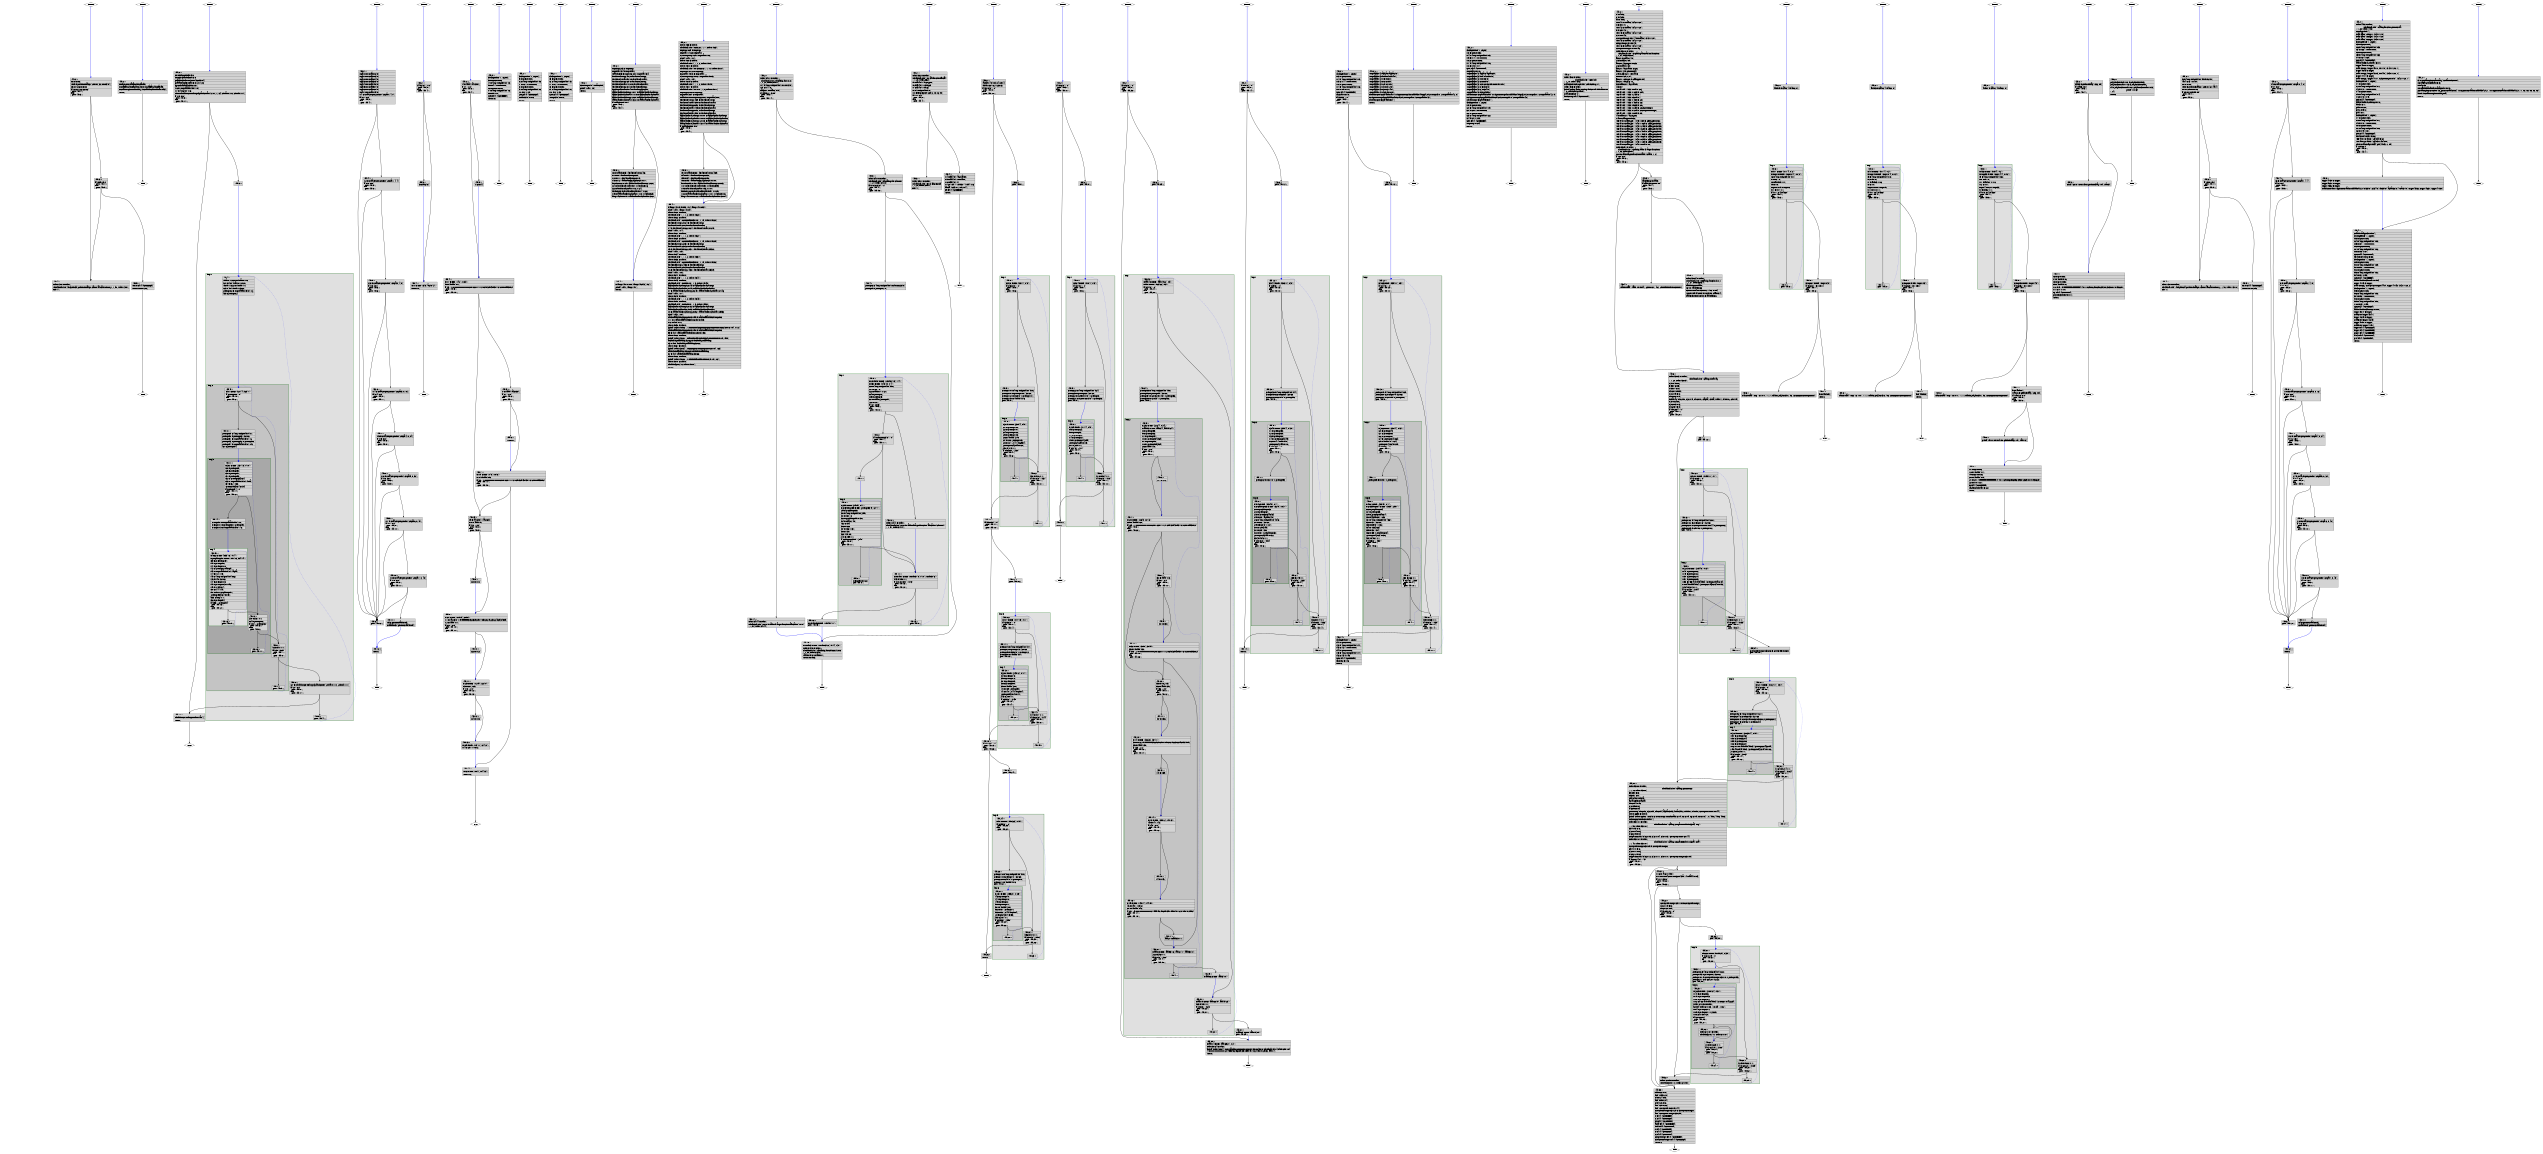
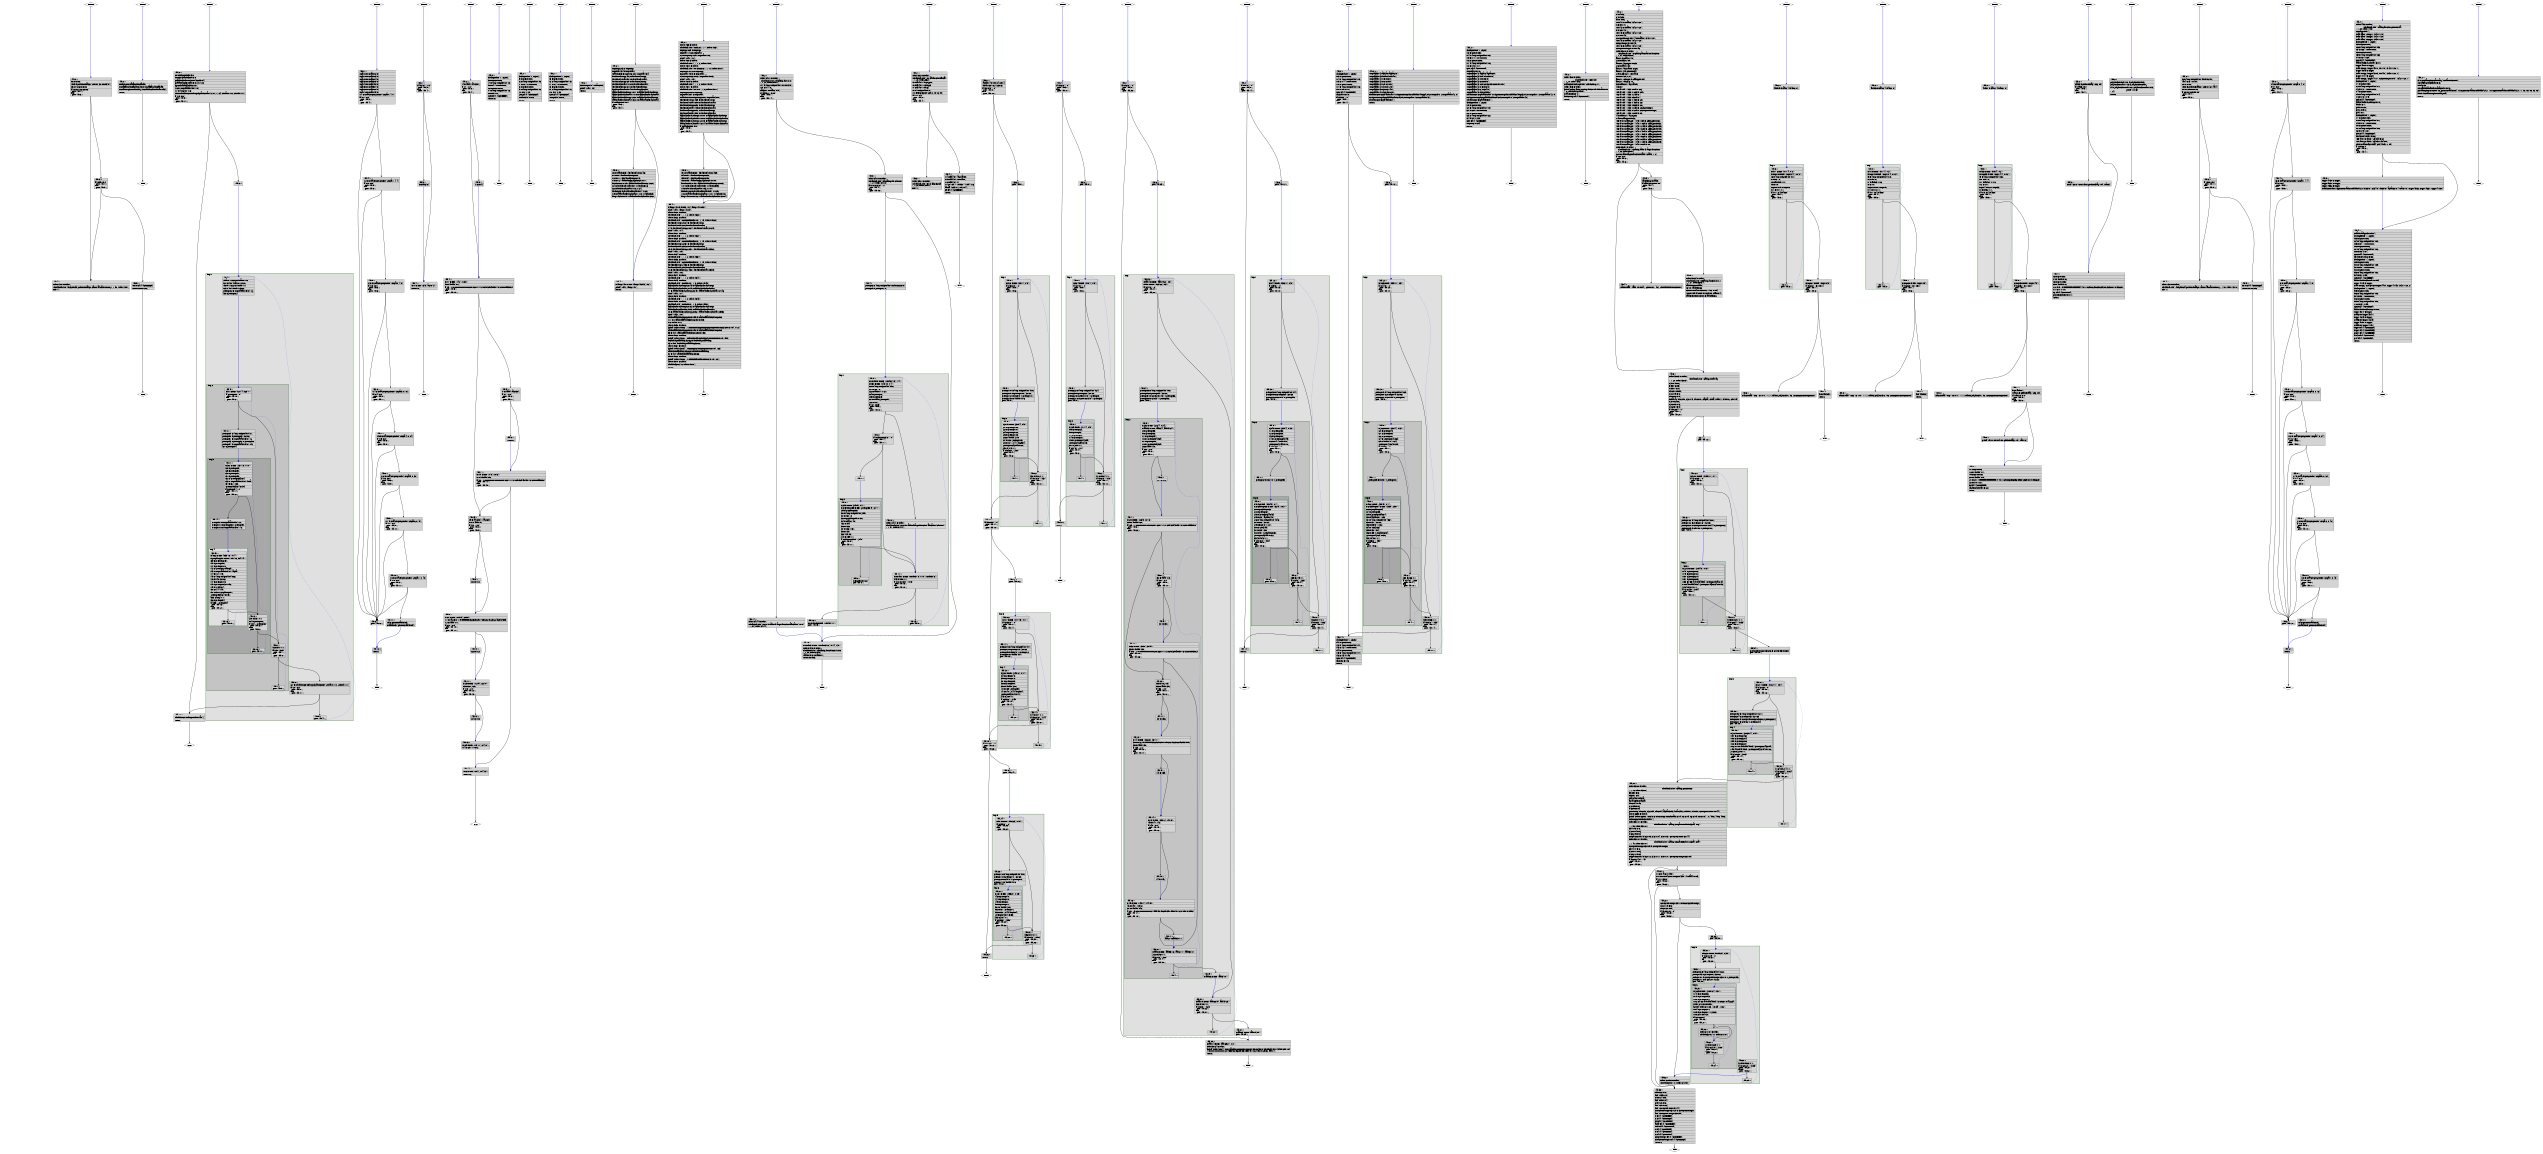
edge "<bb 30>:" -> "<bb 31>:": color blue -> black
edge "<bb 30>:" -> "<bb 28>:": removed
edge "<bb 27>:" -> "<bb 28>:": removed
node "<bb 28>:": text "else" -> "target"
edge "<bb 28>:" -> "<bb 32>:": color black -> blue
